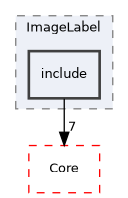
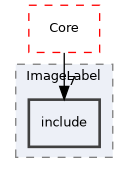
edge "include" -> "Core": reversed
